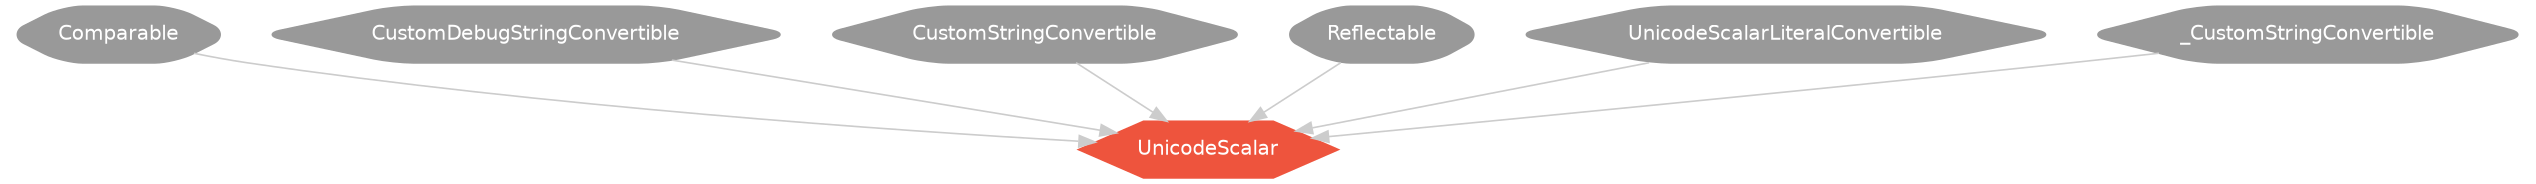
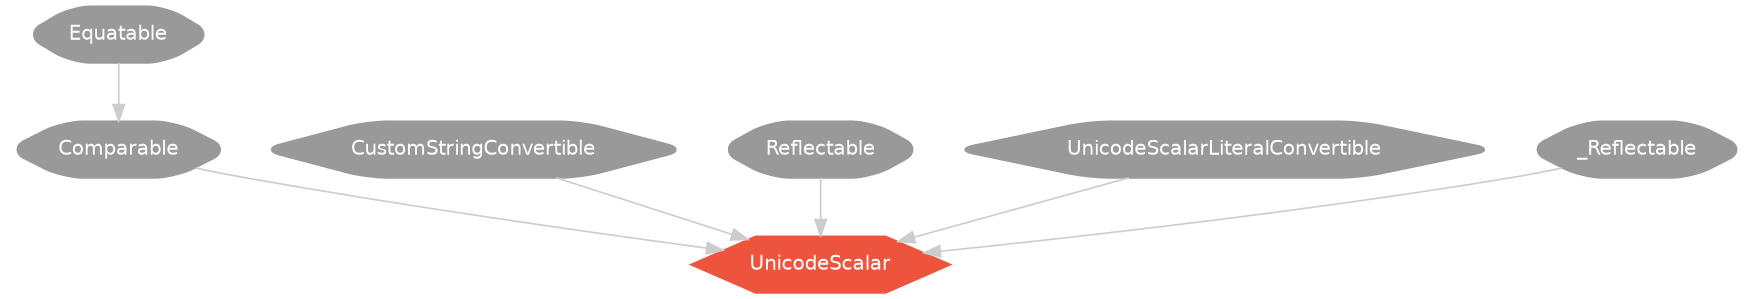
node "Equatable": added
node "CustomDebugStringConvertible": removed
node "_CustomStringConvertible": label "_CustomStringConvertible" -> "_Reflectable"
